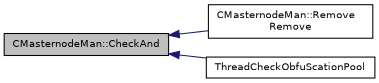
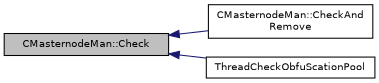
node "CMasternodeMan::Remove Remove": label "CMasternodeMan::Remove Remove" -> "CMasternodeMan::CheckAnd Remove"
node "CMasternodeMan::CheckAnd": label "CMasternodeMan::CheckAnd" -> "CMasternodeMan::Check"
